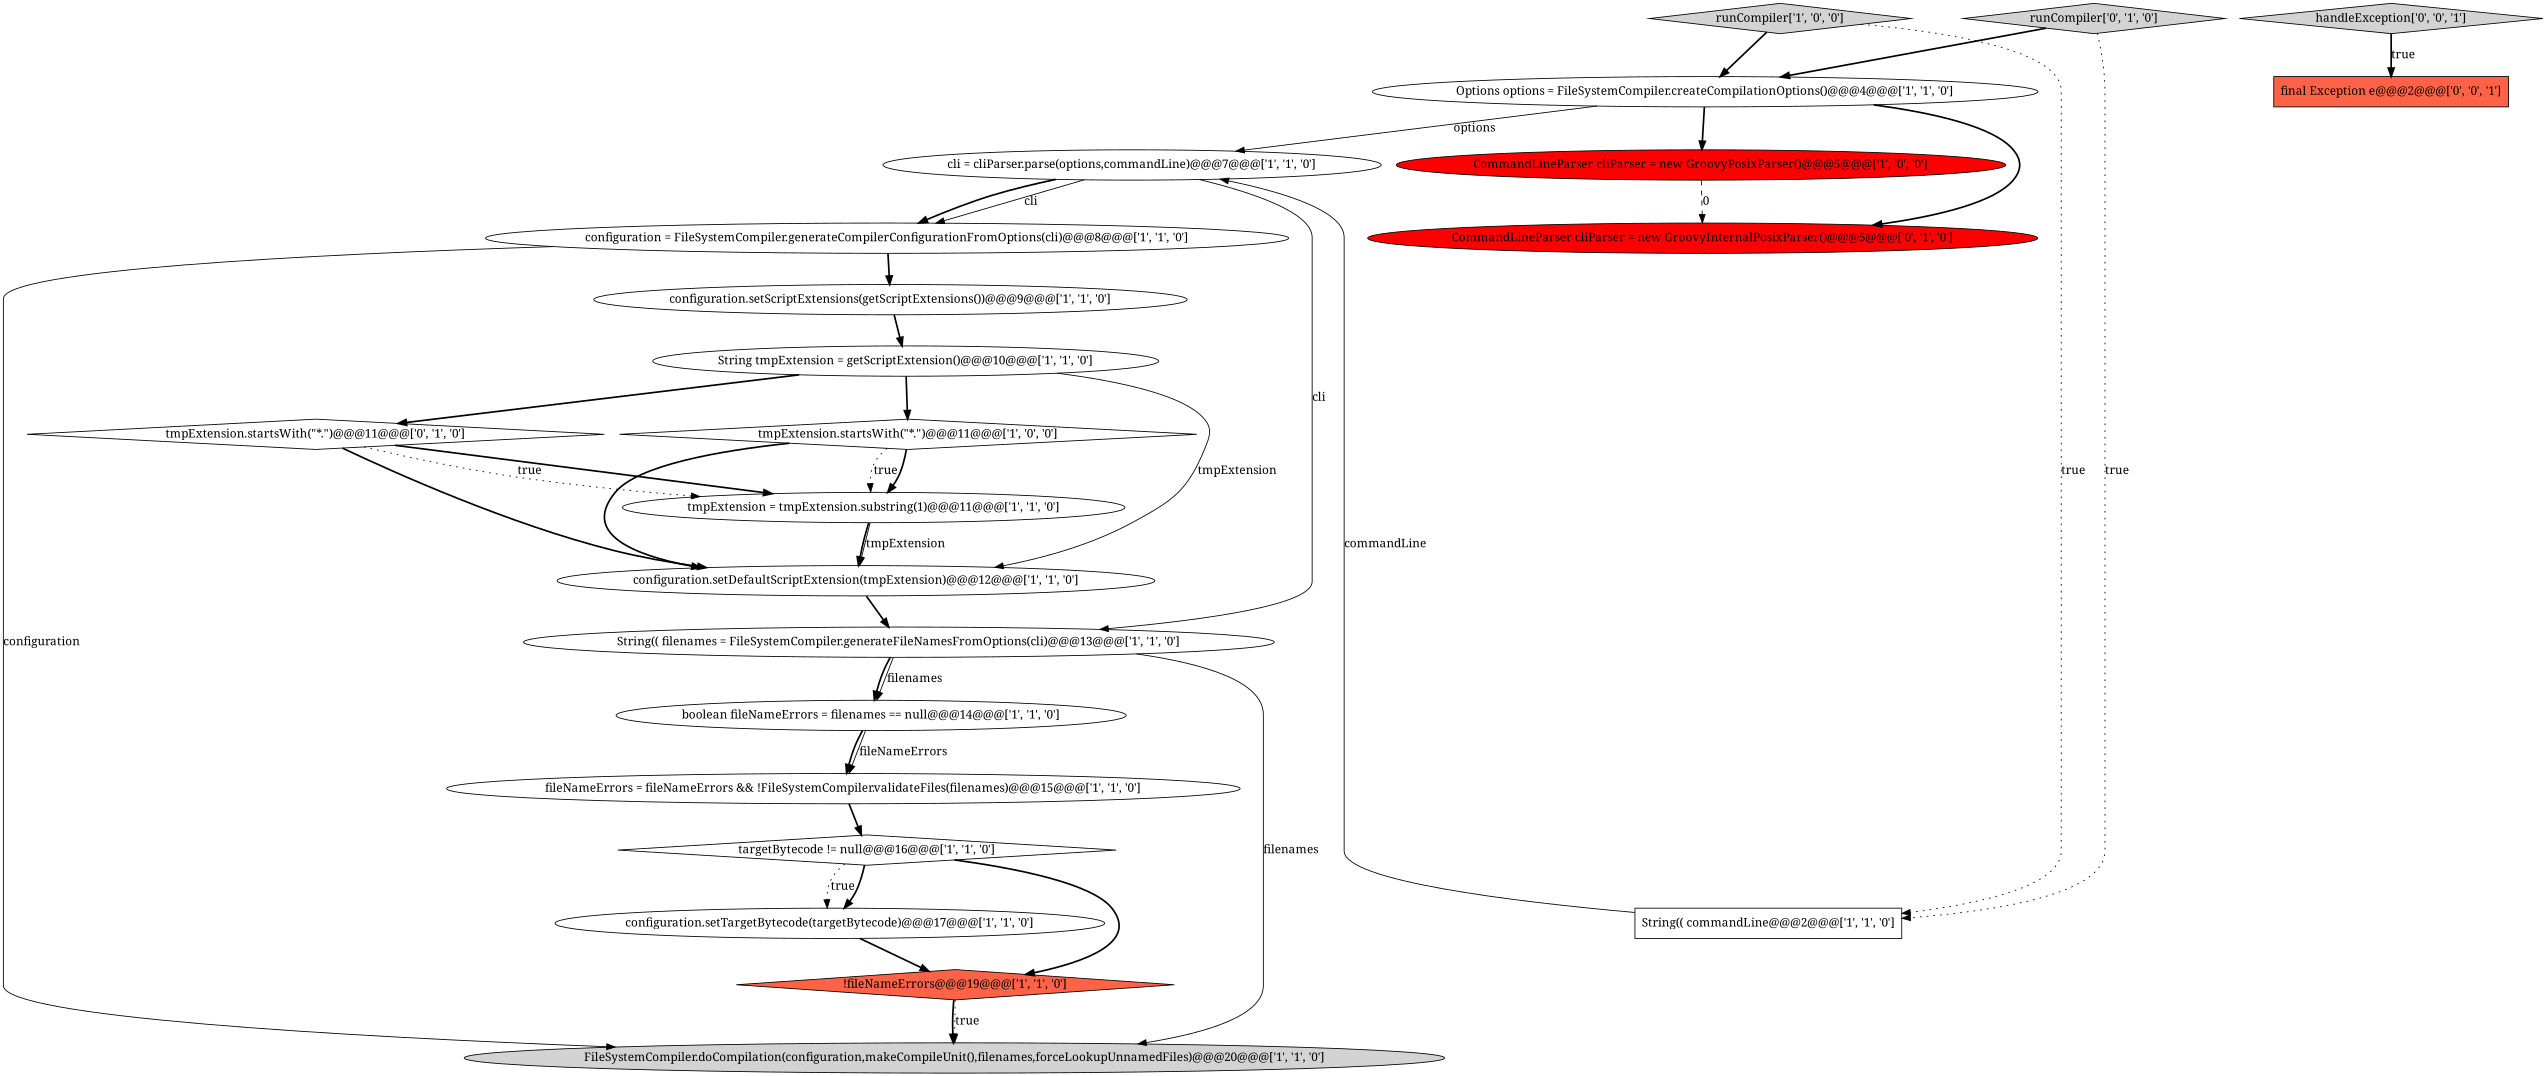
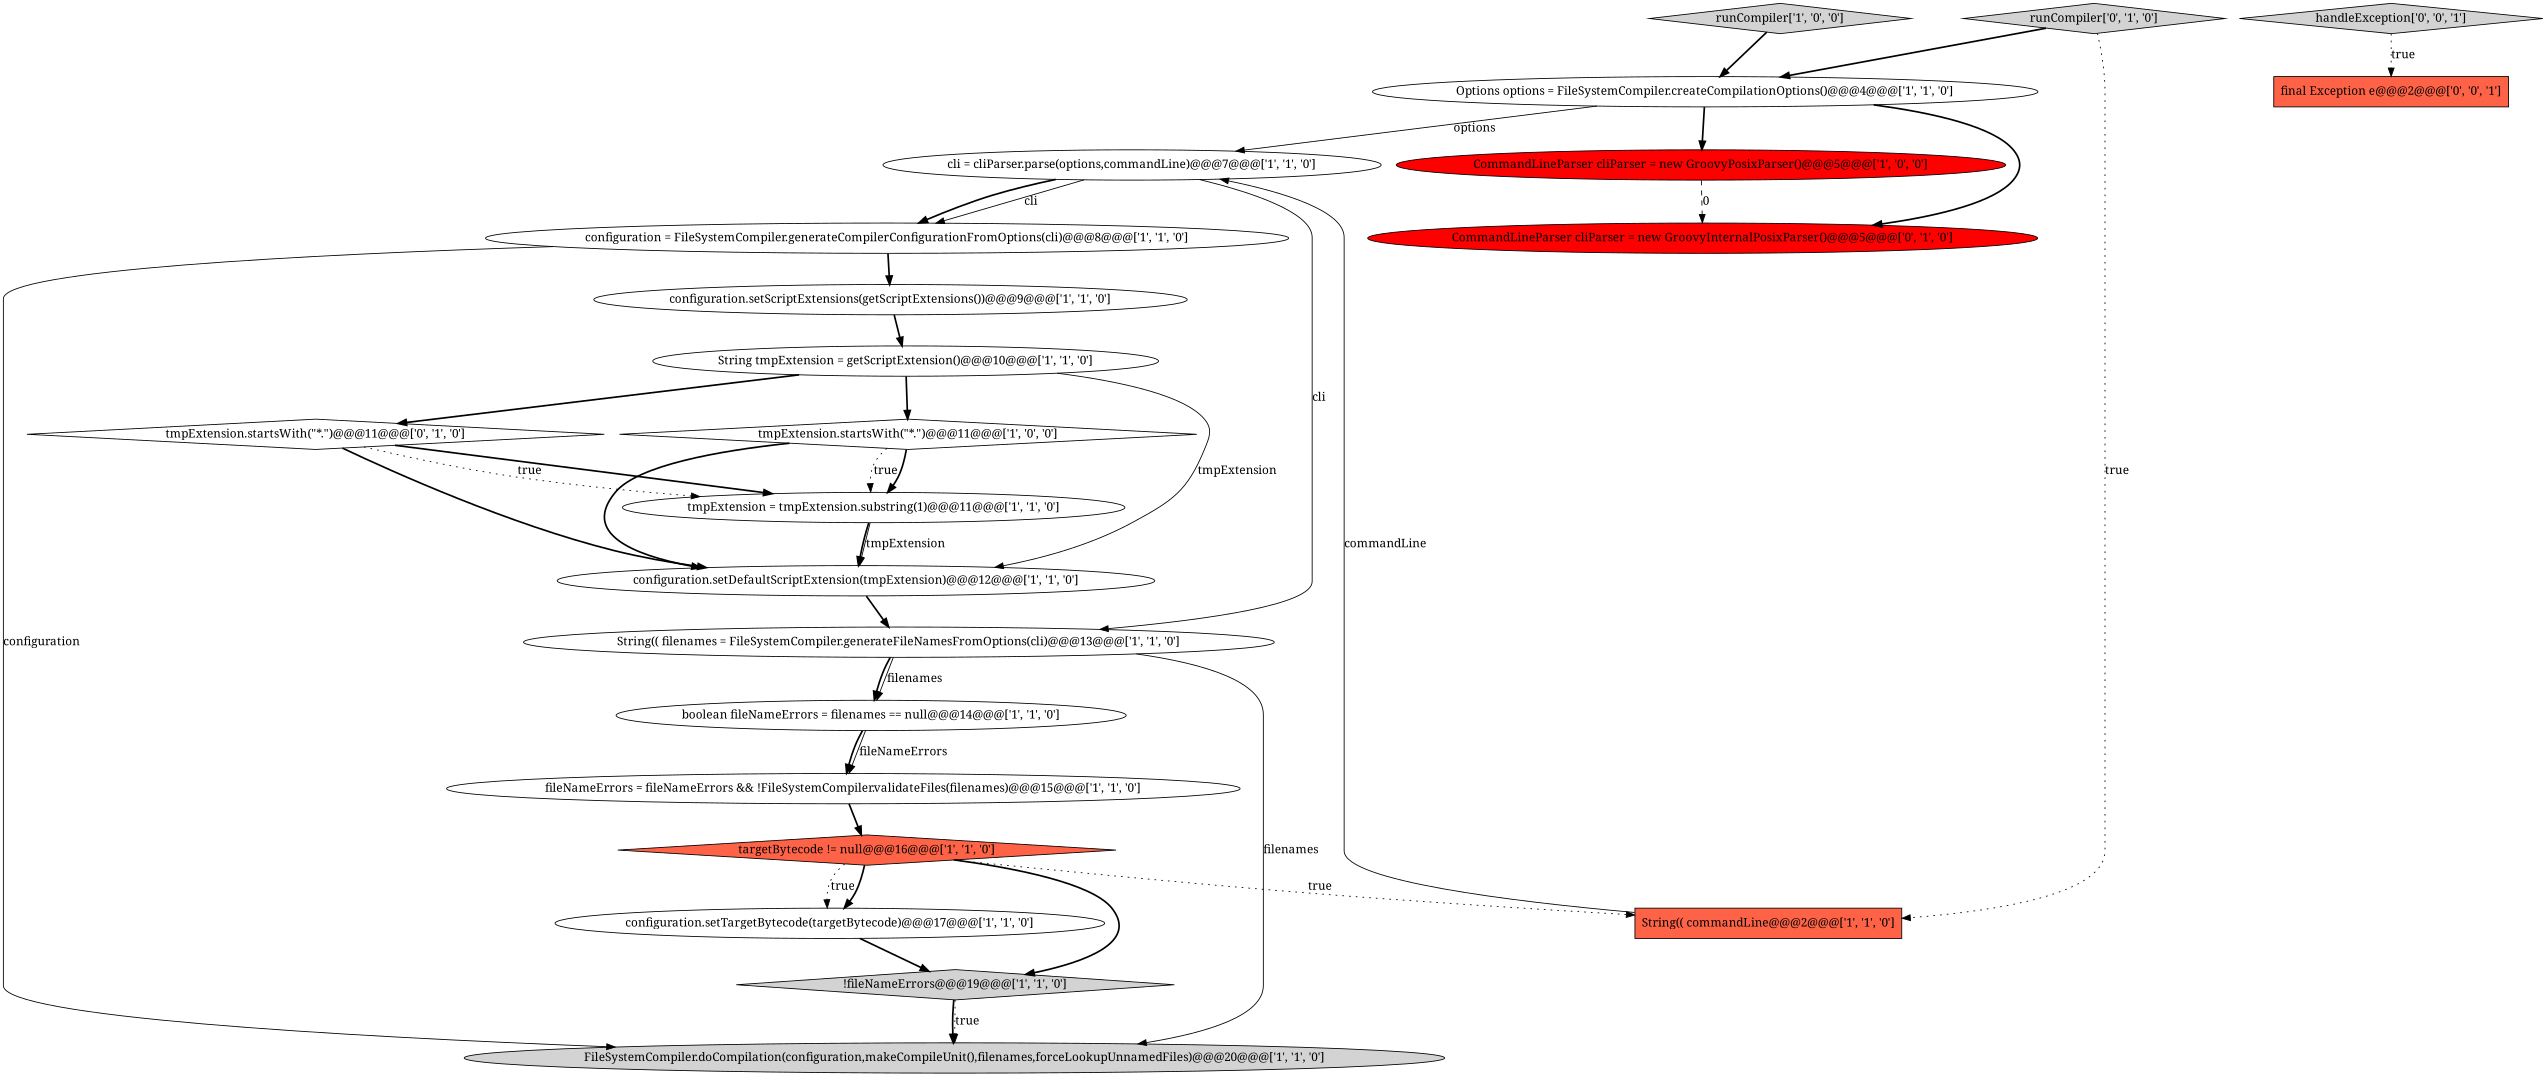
edge "handleException['0', '0', '1']" -> "final Exception e@@@2@@@['0', '0', '1']": style bold -> dotted
edge "runCompiler['1', '0', '0']" -> "String(( commandLine@@@2@@@['1', '1', '0']": now "targetBytecode != null@@@16@@@['1', '1', '0']" -> "String(( commandLine@@@2@@@['1', '1', '0']"
node "targetBytecode != null@@@16@@@['1', '1', '0']": fillcolor white -> tomato
node "String(( commandLine@@@2@@@['1', '1', '0']": fillcolor white -> tomato
node "!fileNameErrors@@@19@@@['1', '1', '0']": fillcolor tomato -> lightgray
